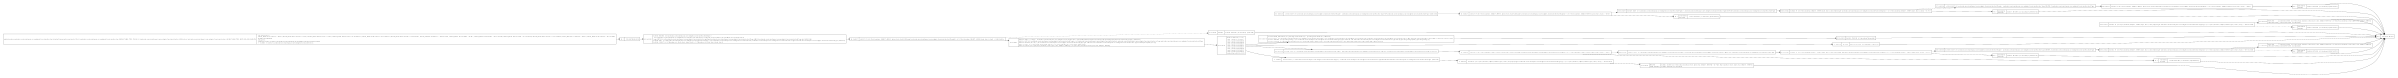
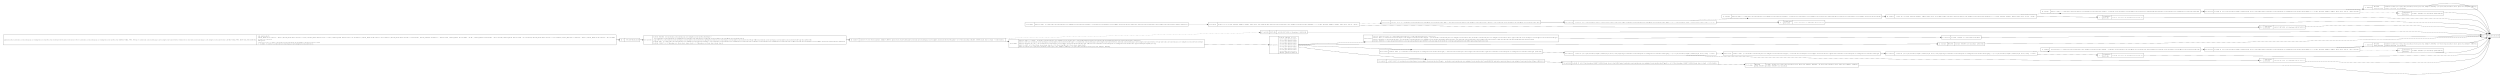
node "59: 0x0031": added
